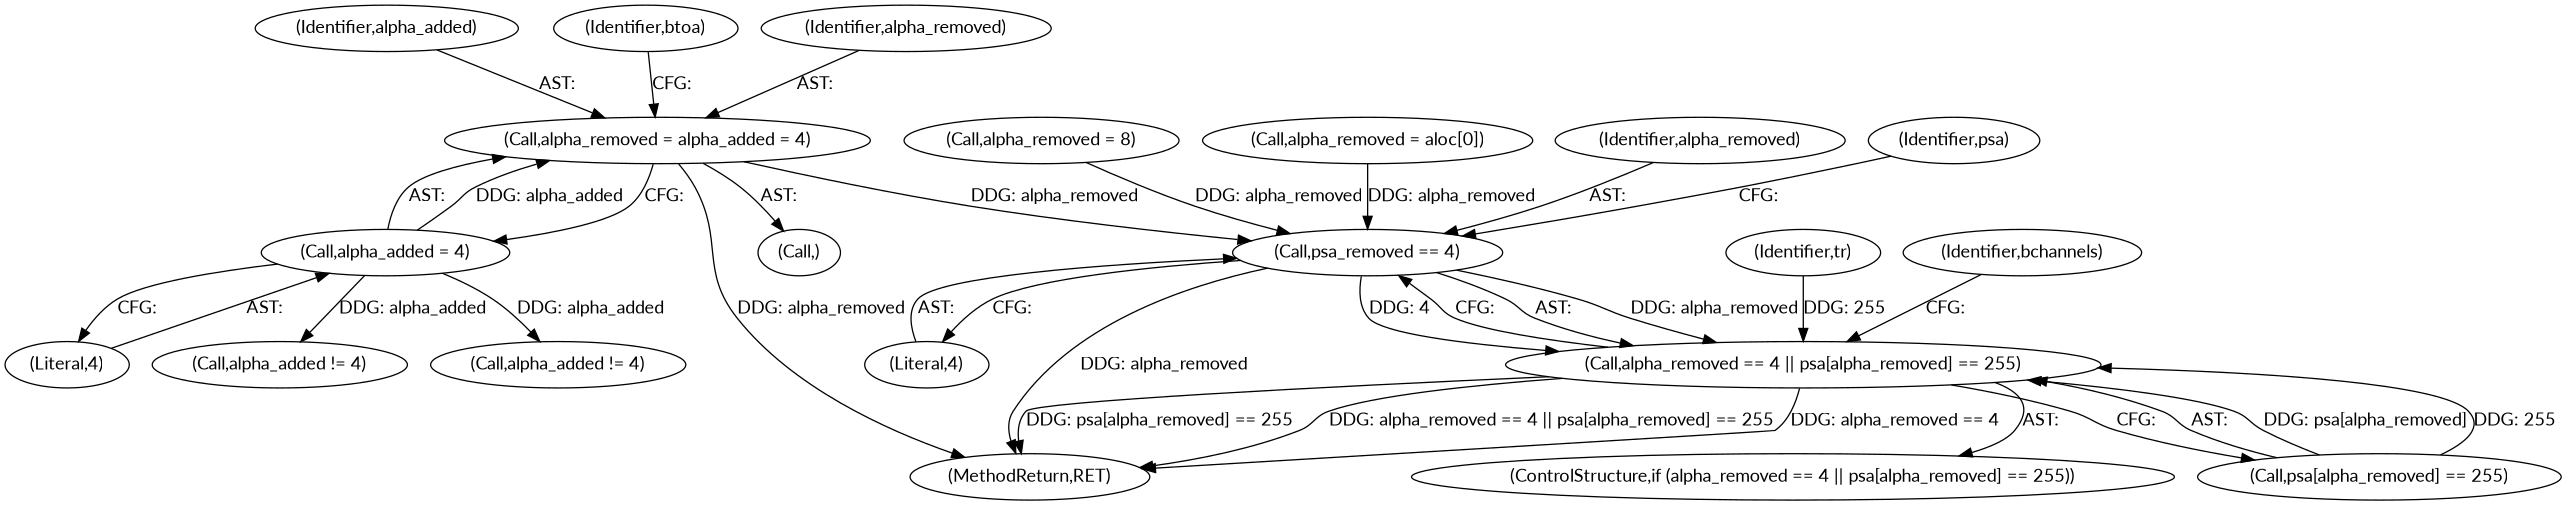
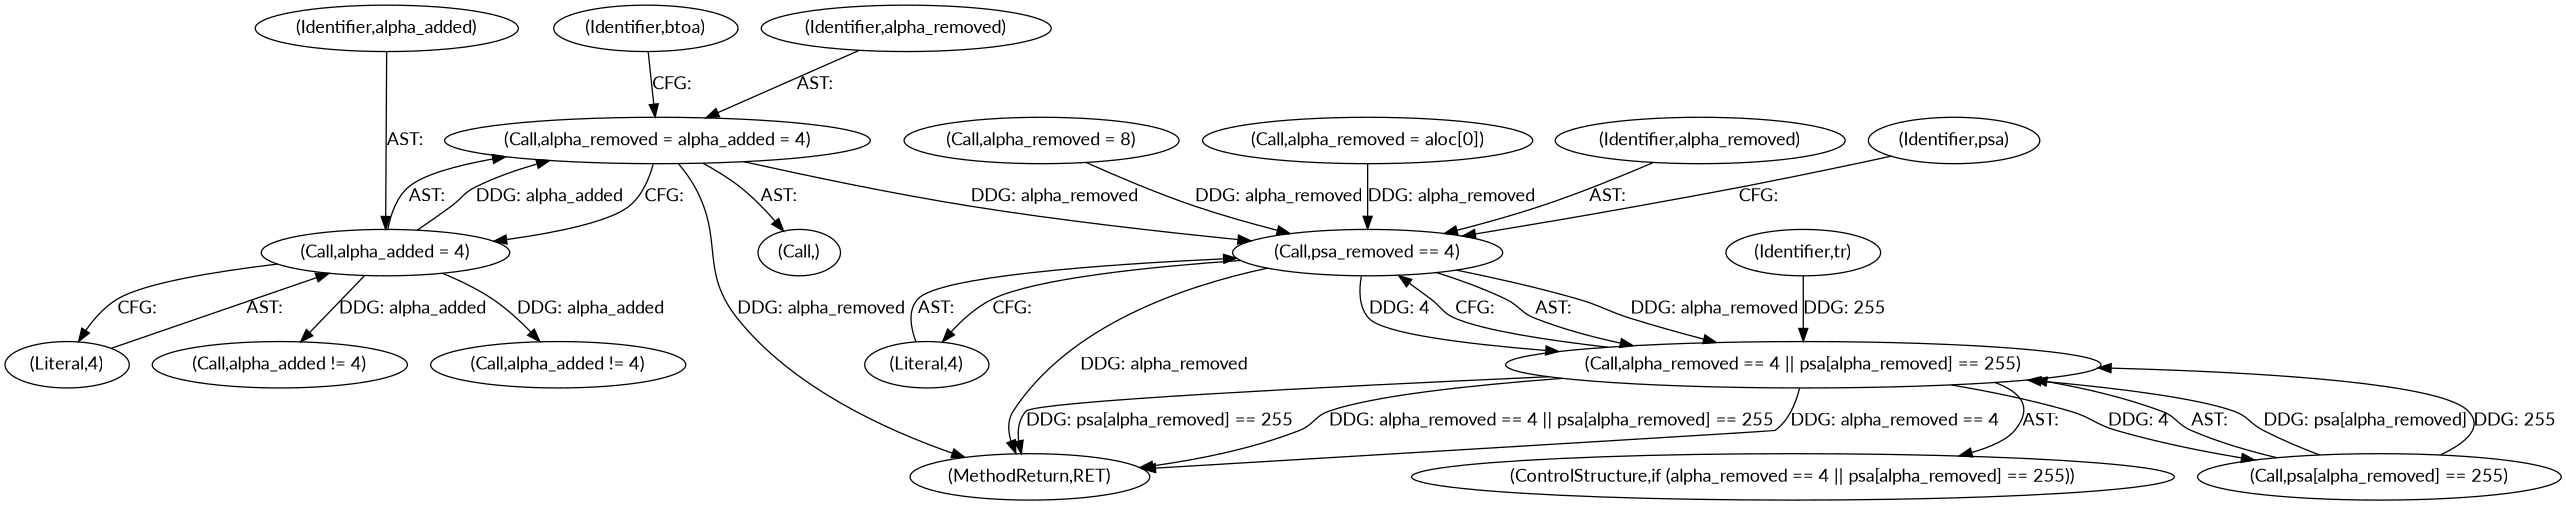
edge "(Identifier,alpha_added)" -> "(Call,alpha_removed = alpha_added = 4)": now "(Identifier,alpha_added)" -> "(Call,alpha_added = 4)"
node "(Identifier,bchannels)": removed
edge "(Call,alpha_removed == 4 || psa[alpha_removed] == 255)" -> "(Call,psa[alpha_removed] == 255)": label "CFG: " -> "DDG: 4"
